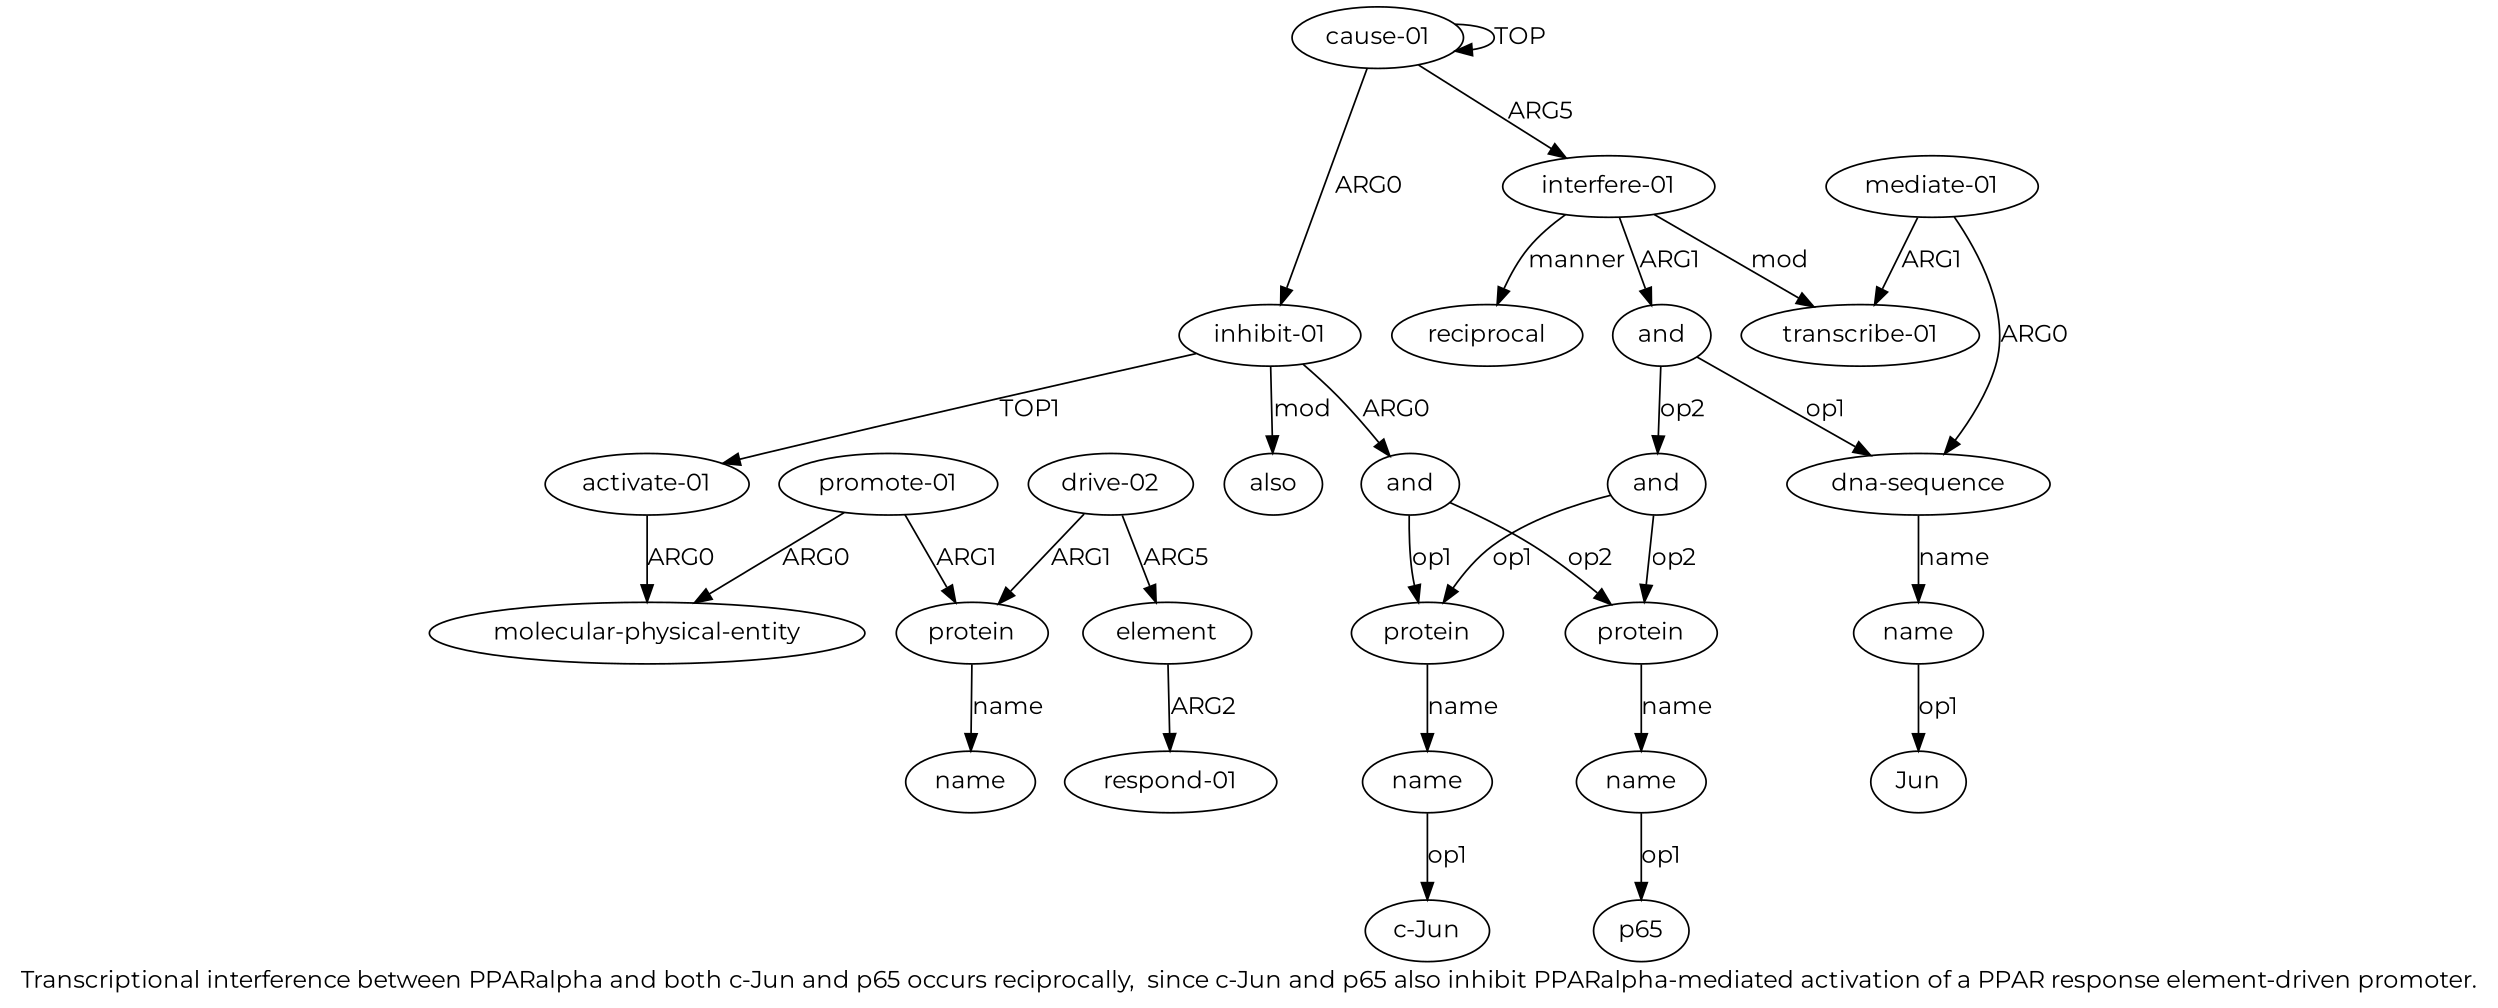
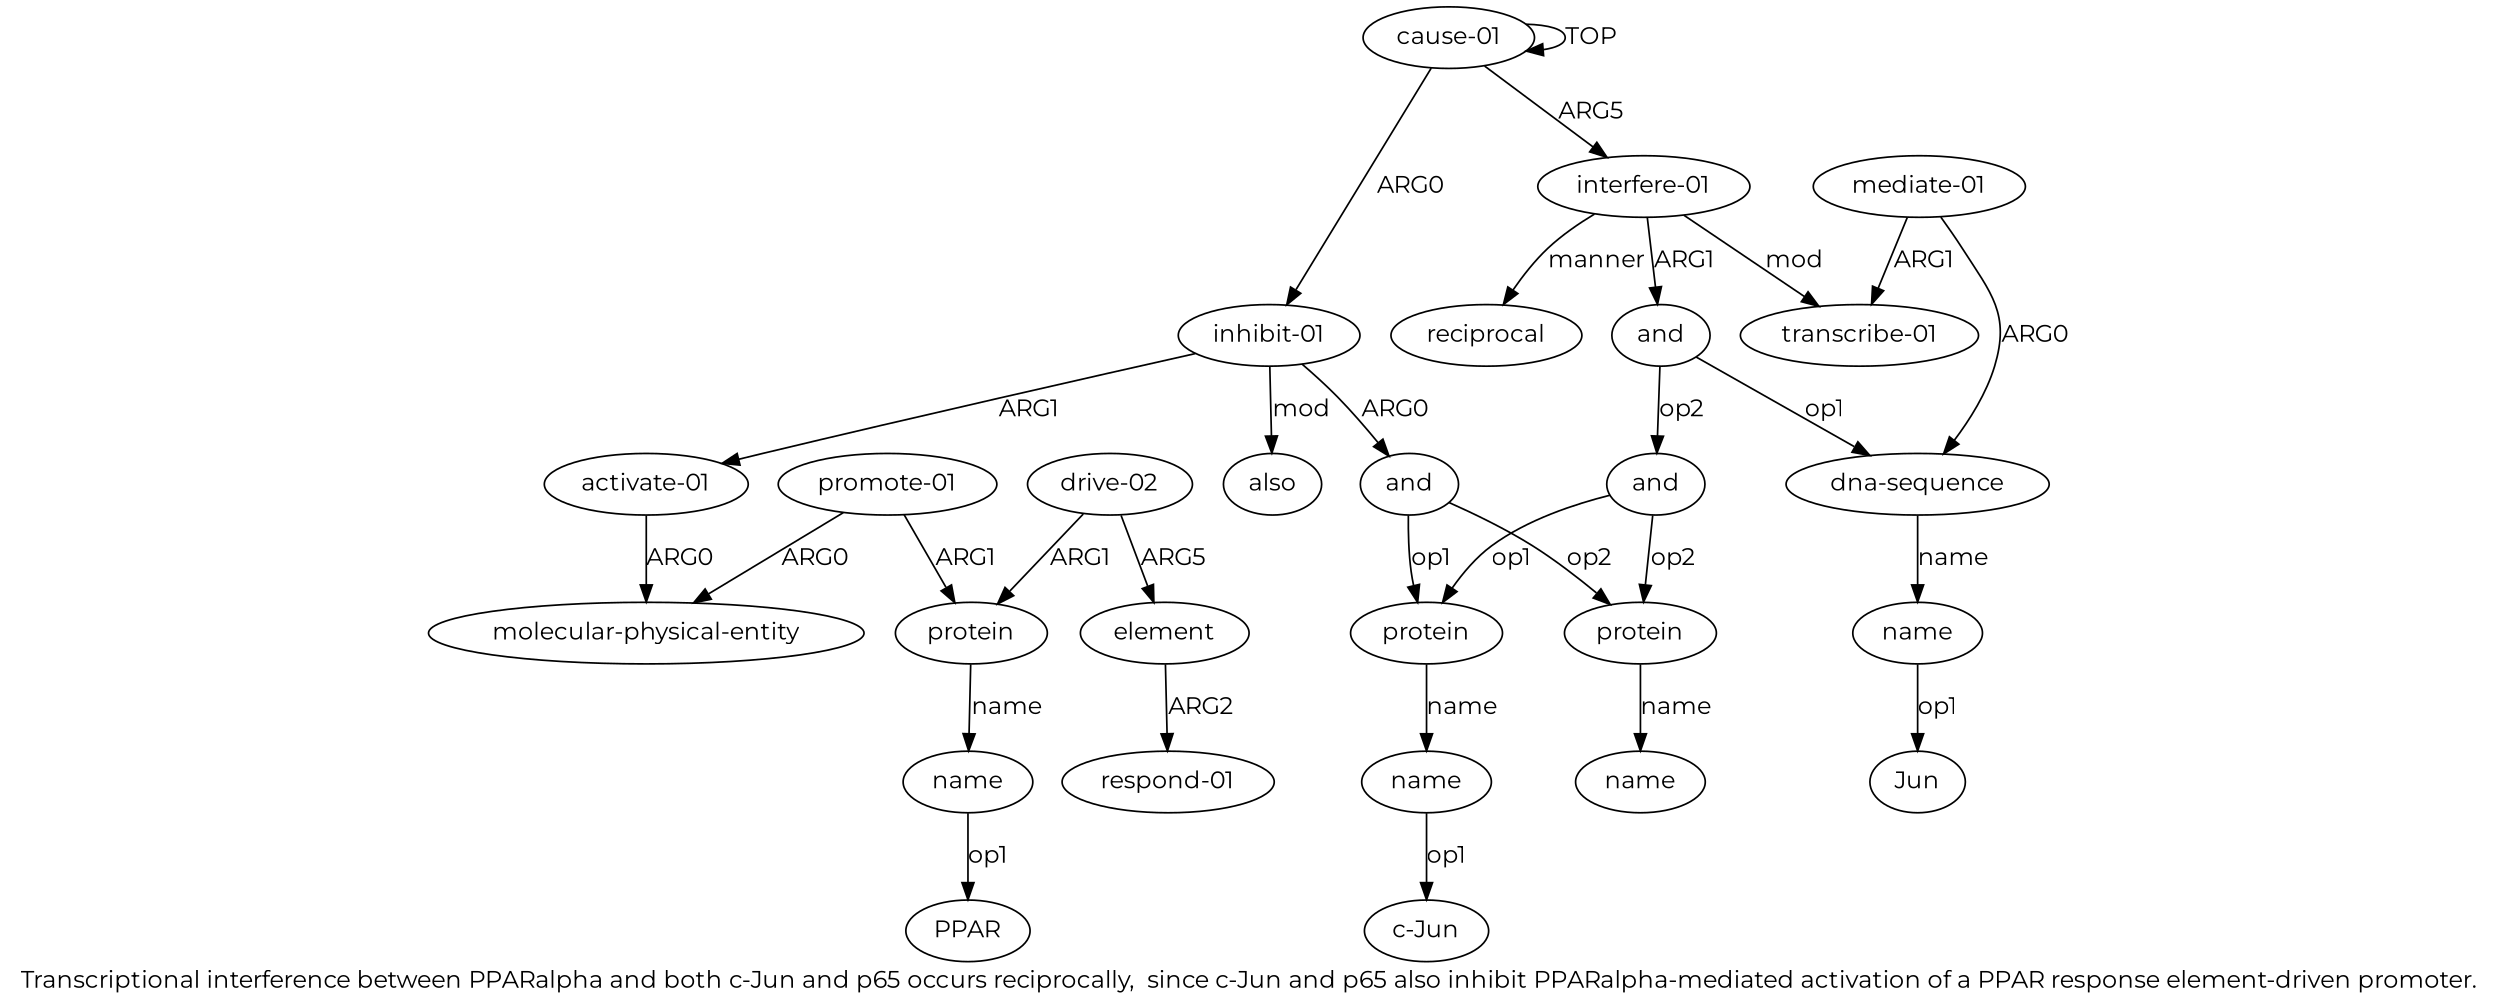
edge "inhibit-01" -> "activate-01": label "TOP1" -> "ARG1"
node "PPAR": added
node "p65": removed
